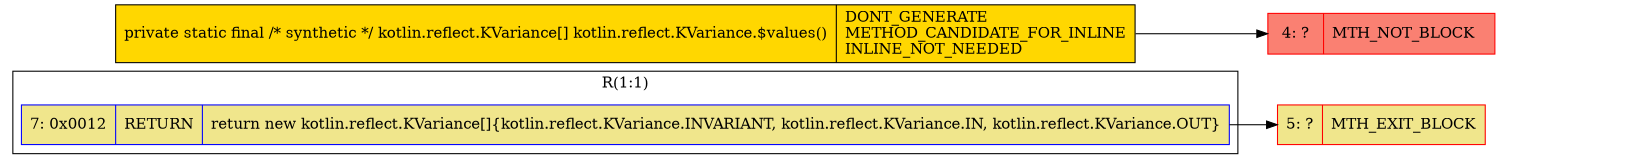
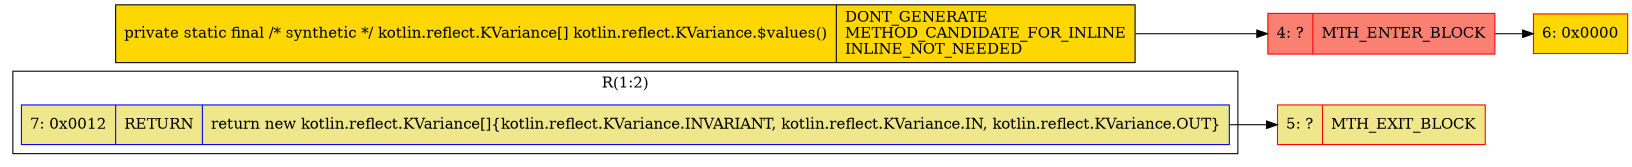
node "4: ?": text "MTH_NOT_BLOCK" -> "MTH_ENTER_BLOCK"
node "6: 0x0000": added
cluster "R(1:1)": label "R(1:1)" -> "R(1:2)"
